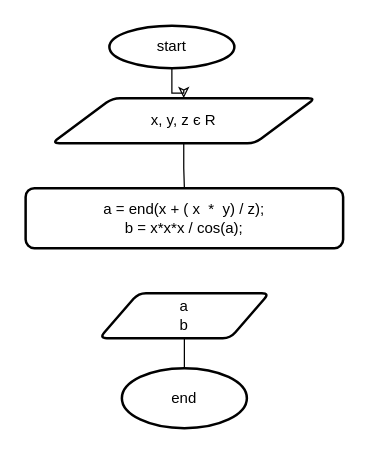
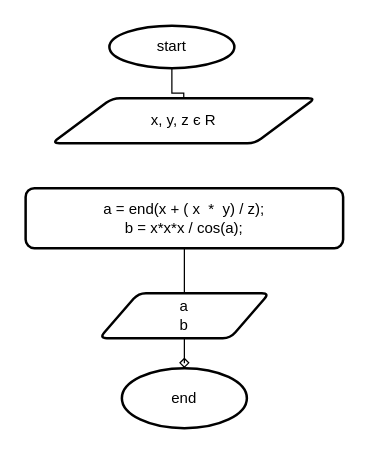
edge "start" -> "x, y, z є R": arrowhead classic -> none
edge "x, y, z є R" -- "a = end(x + ( x * y) / z); b = x*x*x / cos(a);": removed
edge "a = end(x + ( x * y) / z); b = x*x*x / cos(a);" -- "a b": added
edge "a b" -- "end": arrowhead none -> diamond
